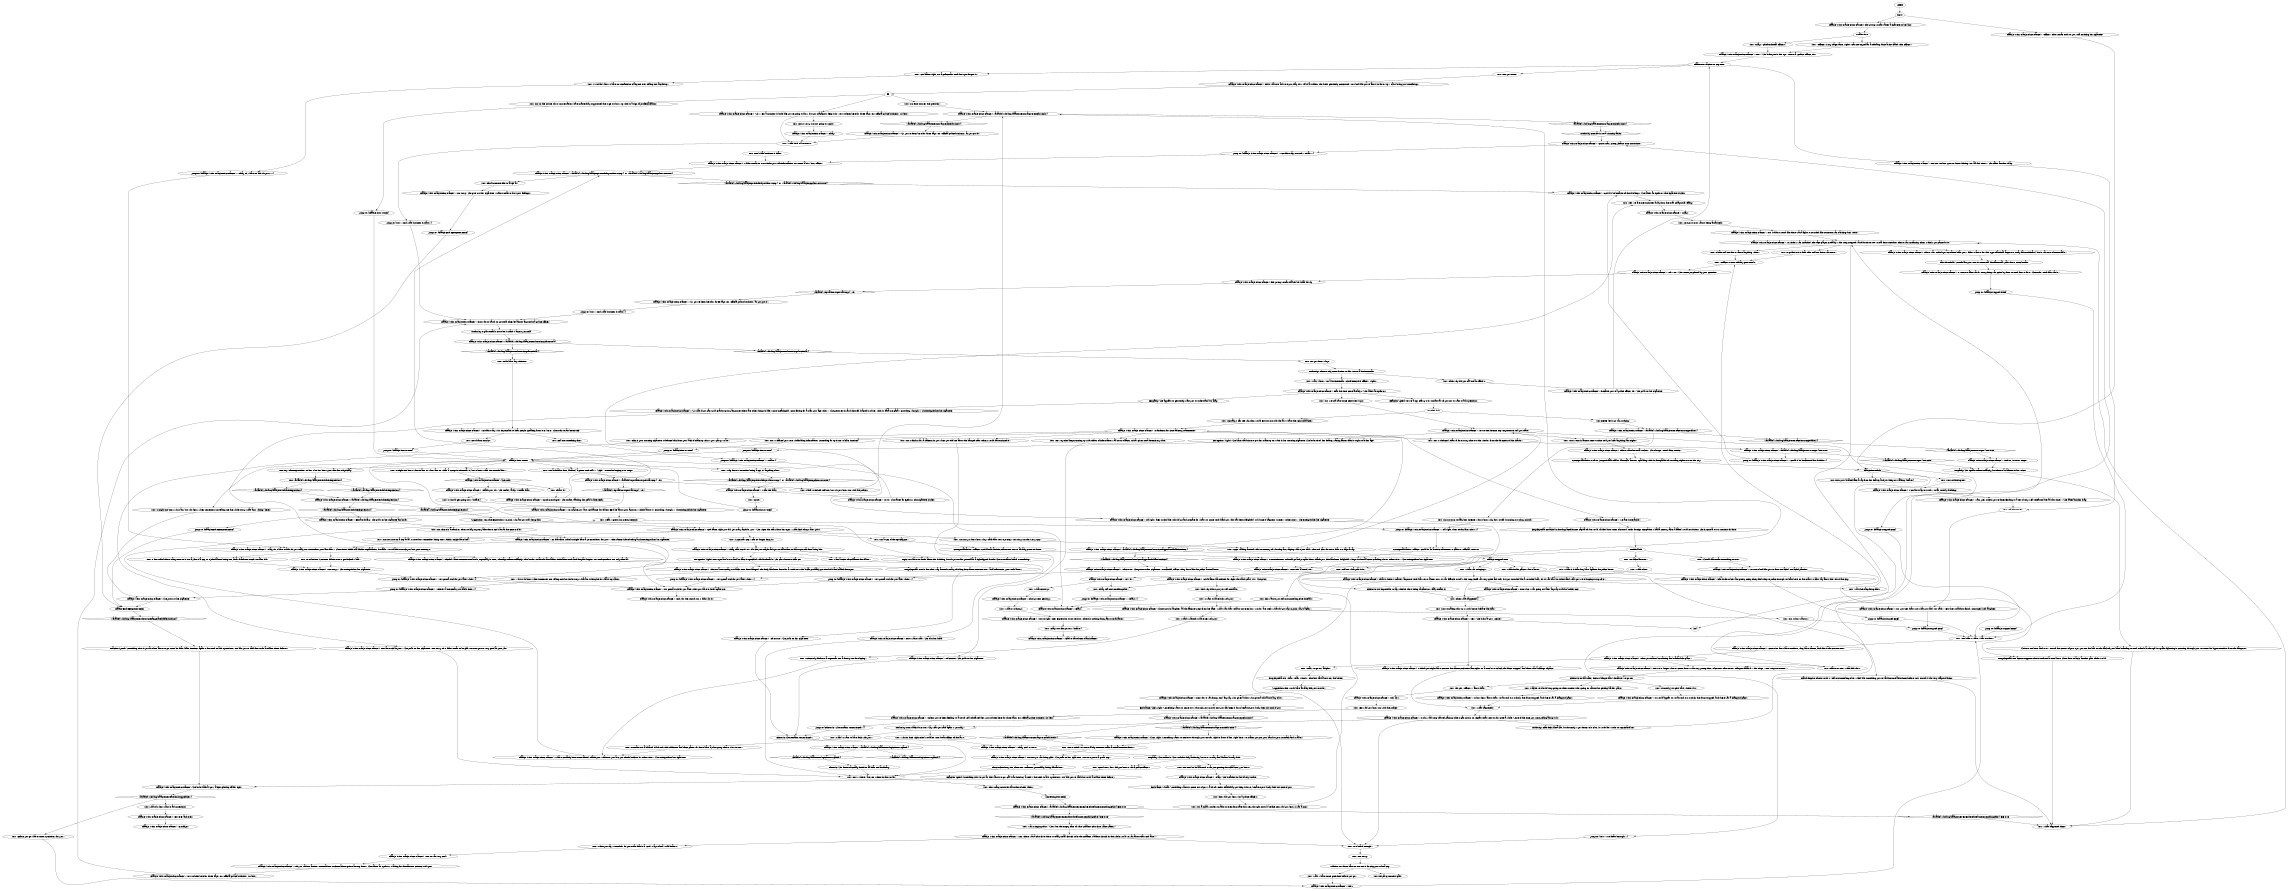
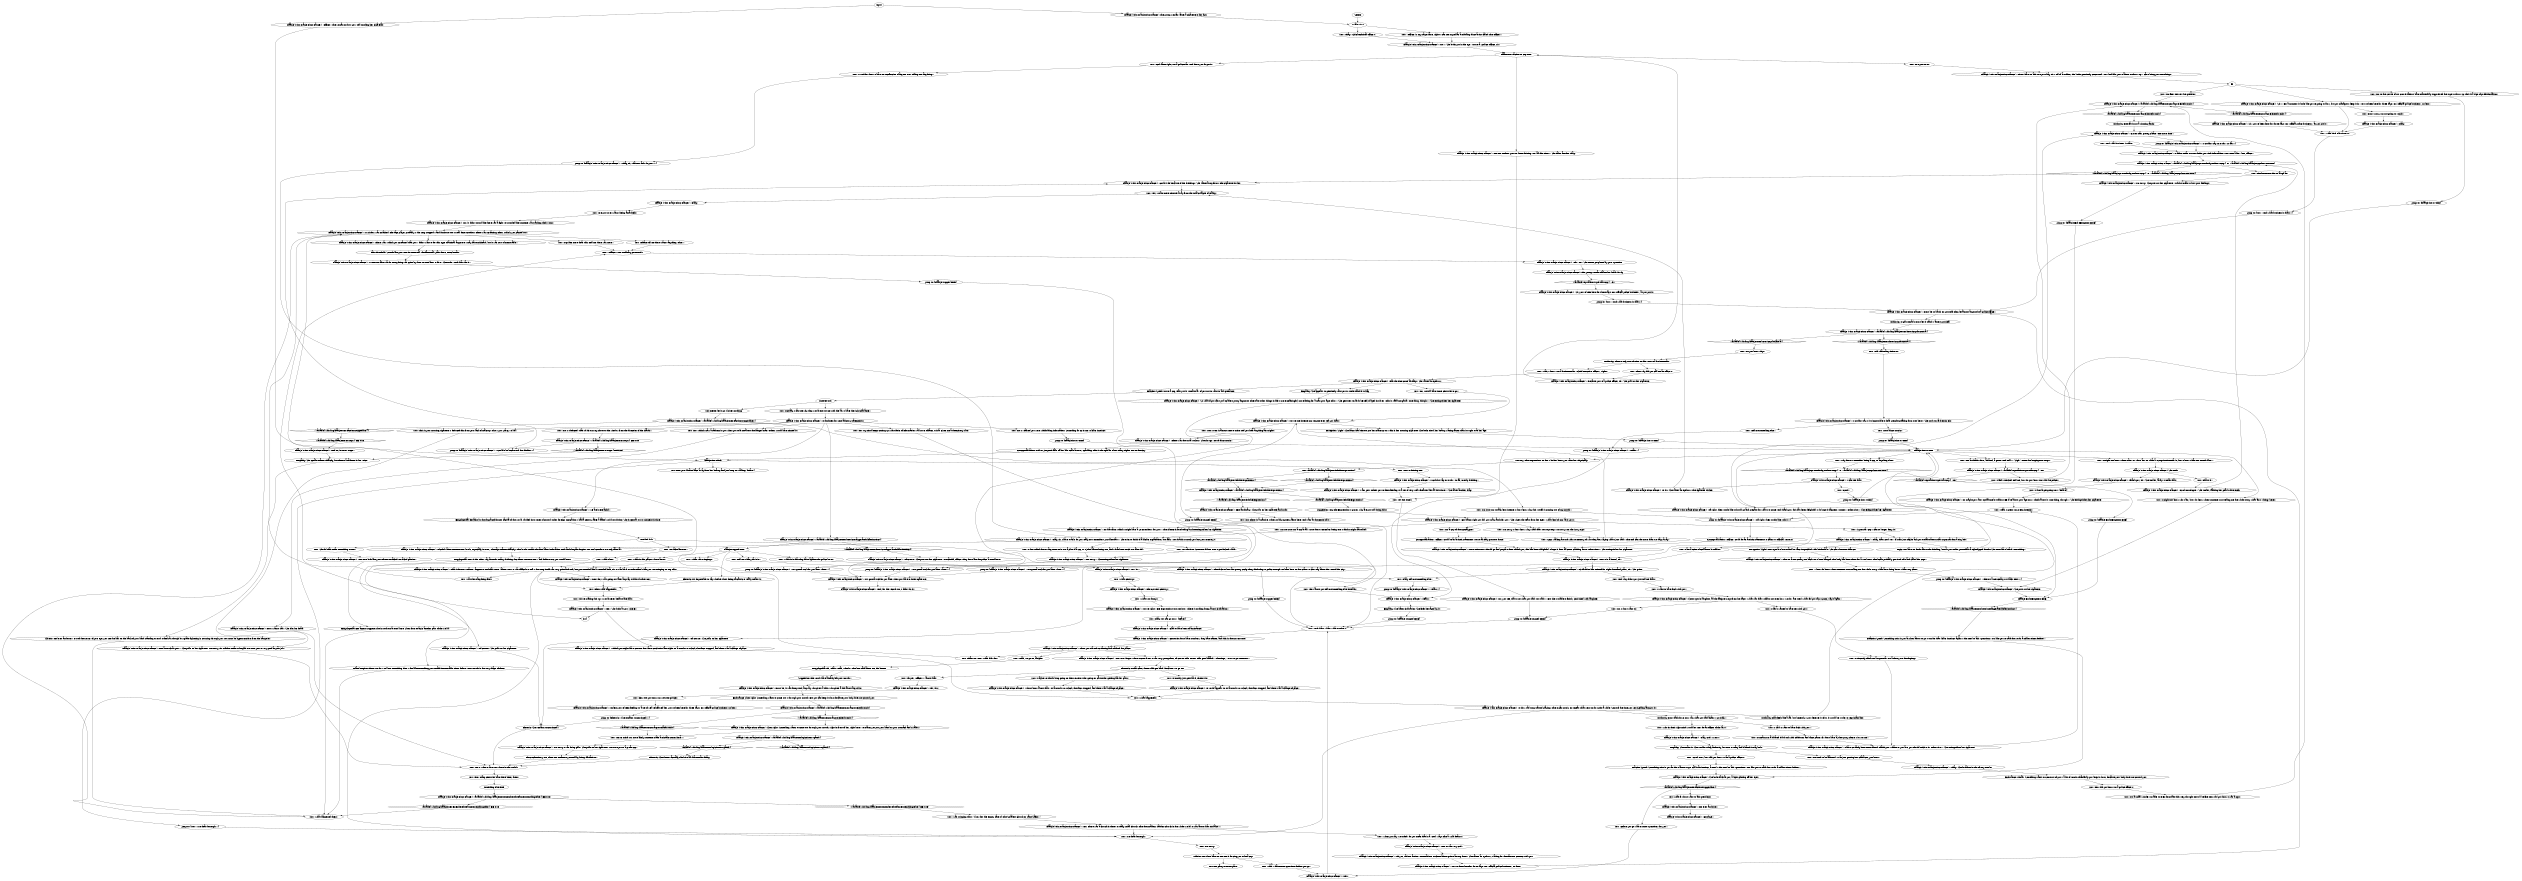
edge "START" -> "input": now "START" -> "smallertime"
node "Authority: Retreat is not a winning tactic.": shape diamond -> ellipse
node "You: Better let it go. Say nothing.": label "You: Better let it go. Say nothing." -> "You: Better let it go. Shivers nothing."
node "Klaasje (Miss Oranje Disco Dancer): She nods.": shape diamond -> ellipse
node "Empathy: She hates civilization. She feels betrayed by it.": added
